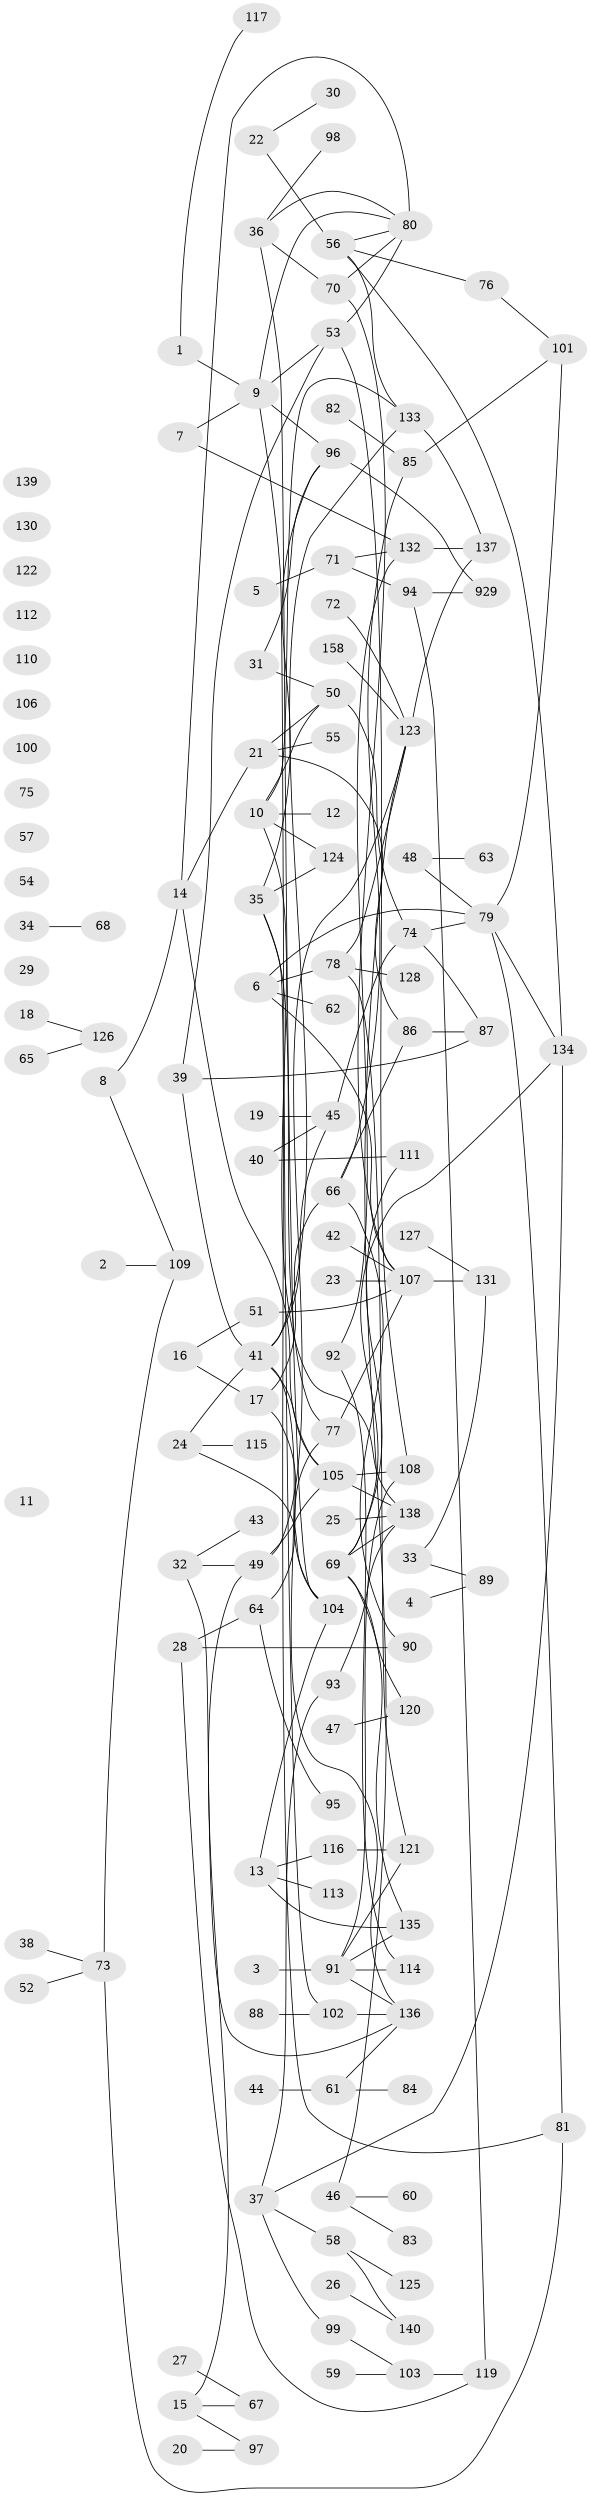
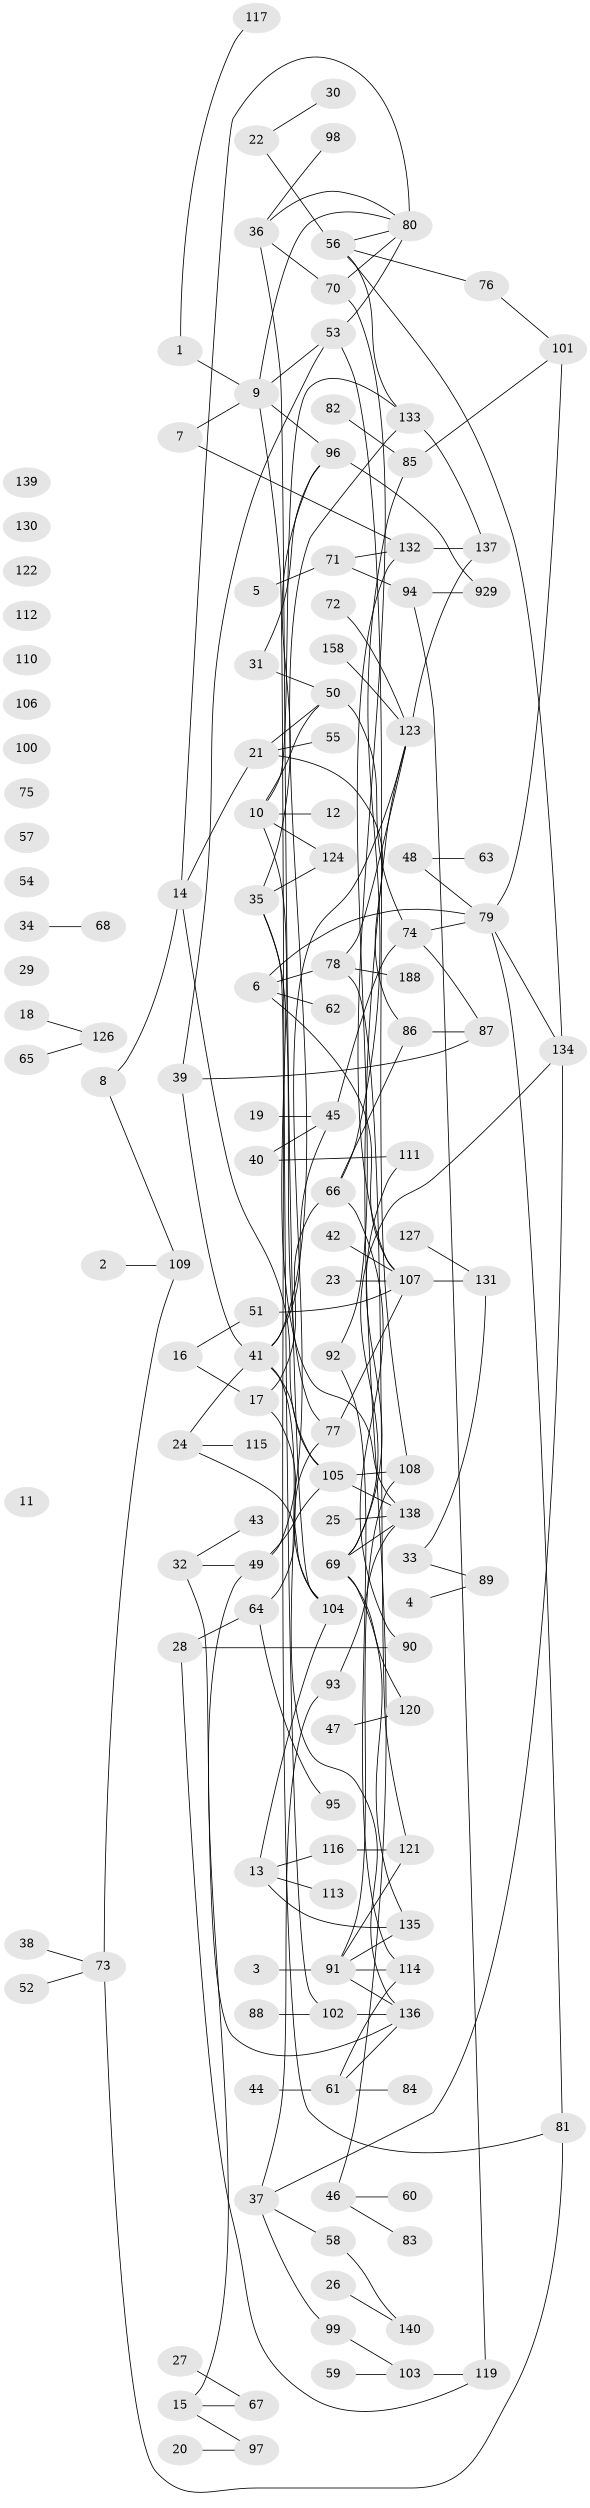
node "128": label "128" -> "188"
edge "114" -- "61": added
node "125": removed
